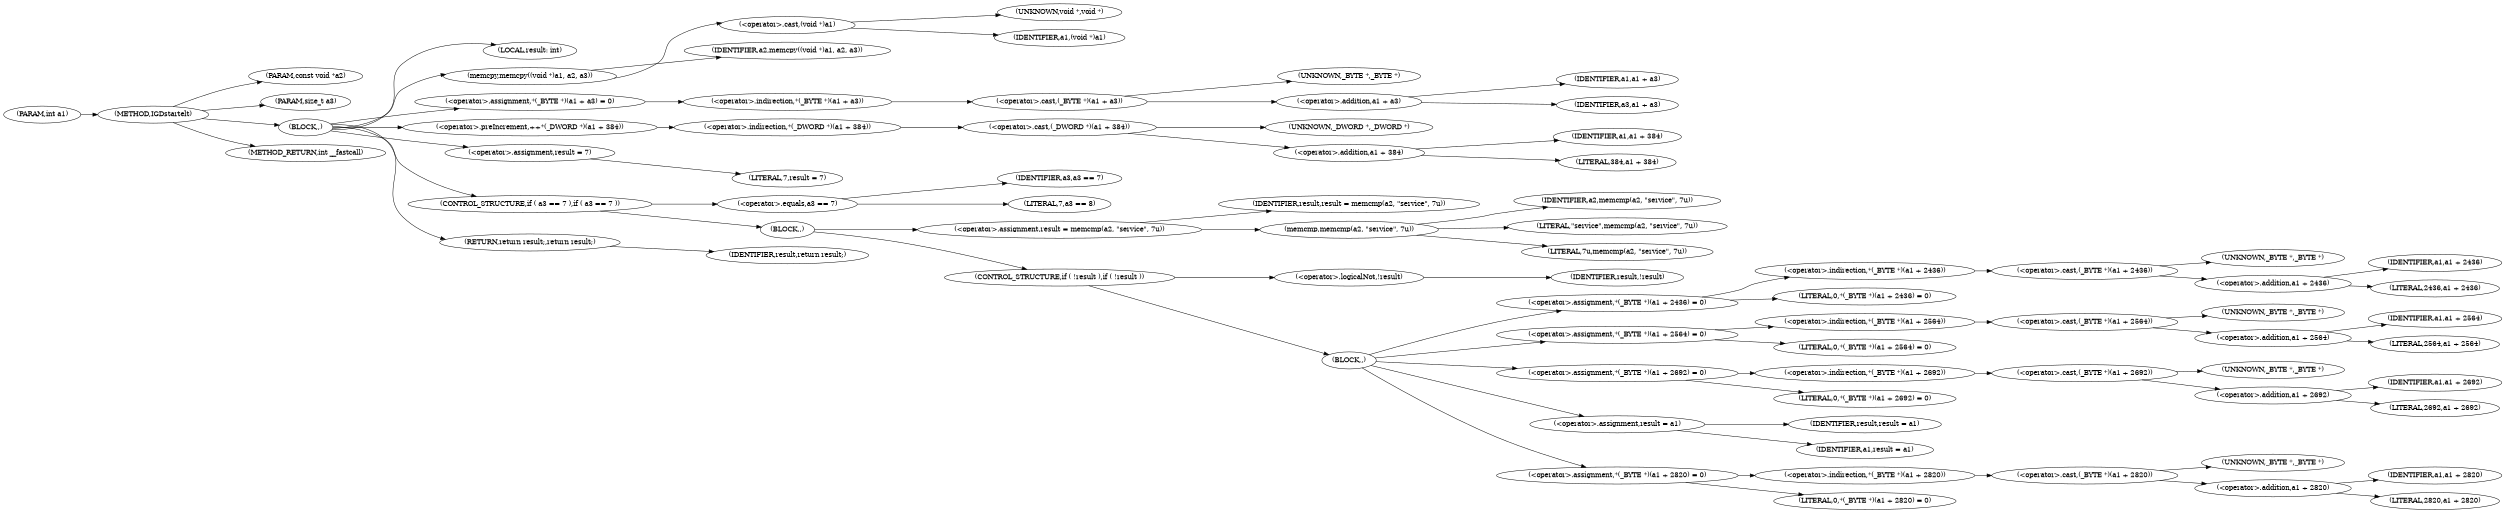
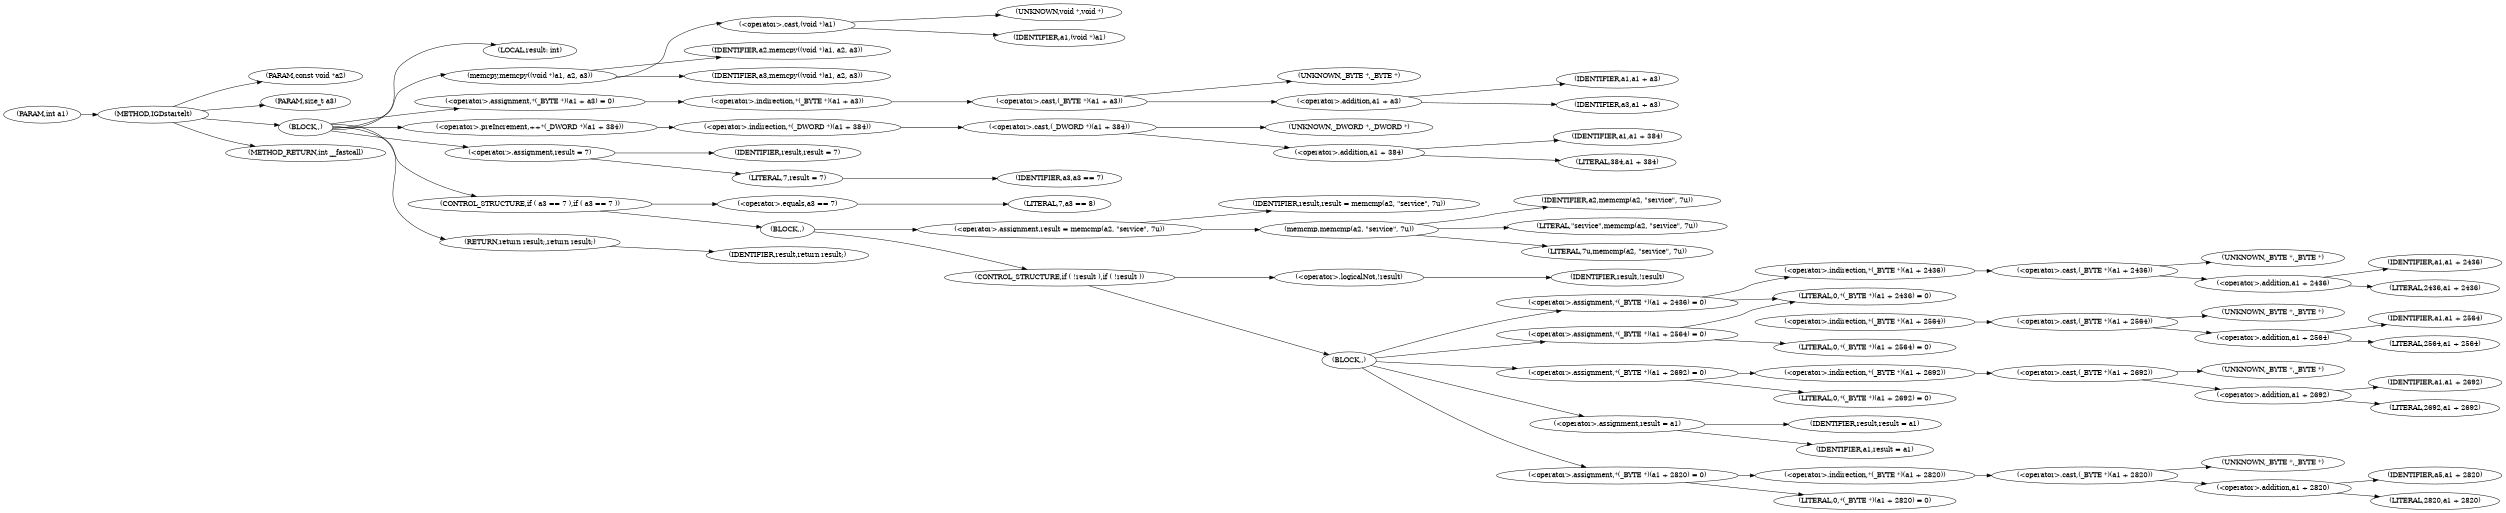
node "(IDENTIFIER,a3,memcpy((void *)a1, a2, a3))": added
node "(IDENTIFIER,result,result = 7)": added
edge "(<operator>.equals,a3 == 7)" -> "(IDENTIFIER,a3,a3 == 7)": now "(LITERAL,7,result = 7)" -> "(IDENTIFIER,a3,a3 == 7)"
edge "(<operator>.assignment,*(_BYTE *)(a1 + 2564) = 0)" -> "(<operator>.indirection,*(_BYTE *)(a1 + 2564))": now "(<operator>.assignment,*(_BYTE *)(a1 + 2564) = 0)" -> "(LITERAL,0,*(_BYTE *)(a1 + 2436) = 0)"
node "(IDENTIFIER,a1,a1 + 2820)": label "(IDENTIFIER,a1,a1 + 2820)" -> "(IDENTIFIER,a5,a1 + 2820)"
